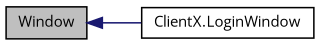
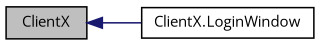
node "Window": label "Window" -> "ClientX"
